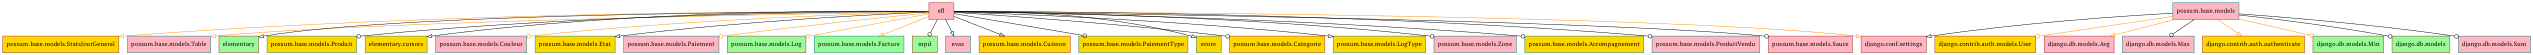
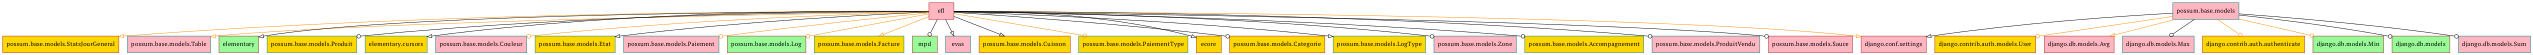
edge "efl" -> "possum.base.models.PaiementType": color black -> darkorange
edge "possum.base.models" -> "django.contrib.auth.authenticate": arrowhead onormal -> odot
node "possum.base.models.Facture": fillcolor palegreen -> gold
node "ecore": color teal -> brown
